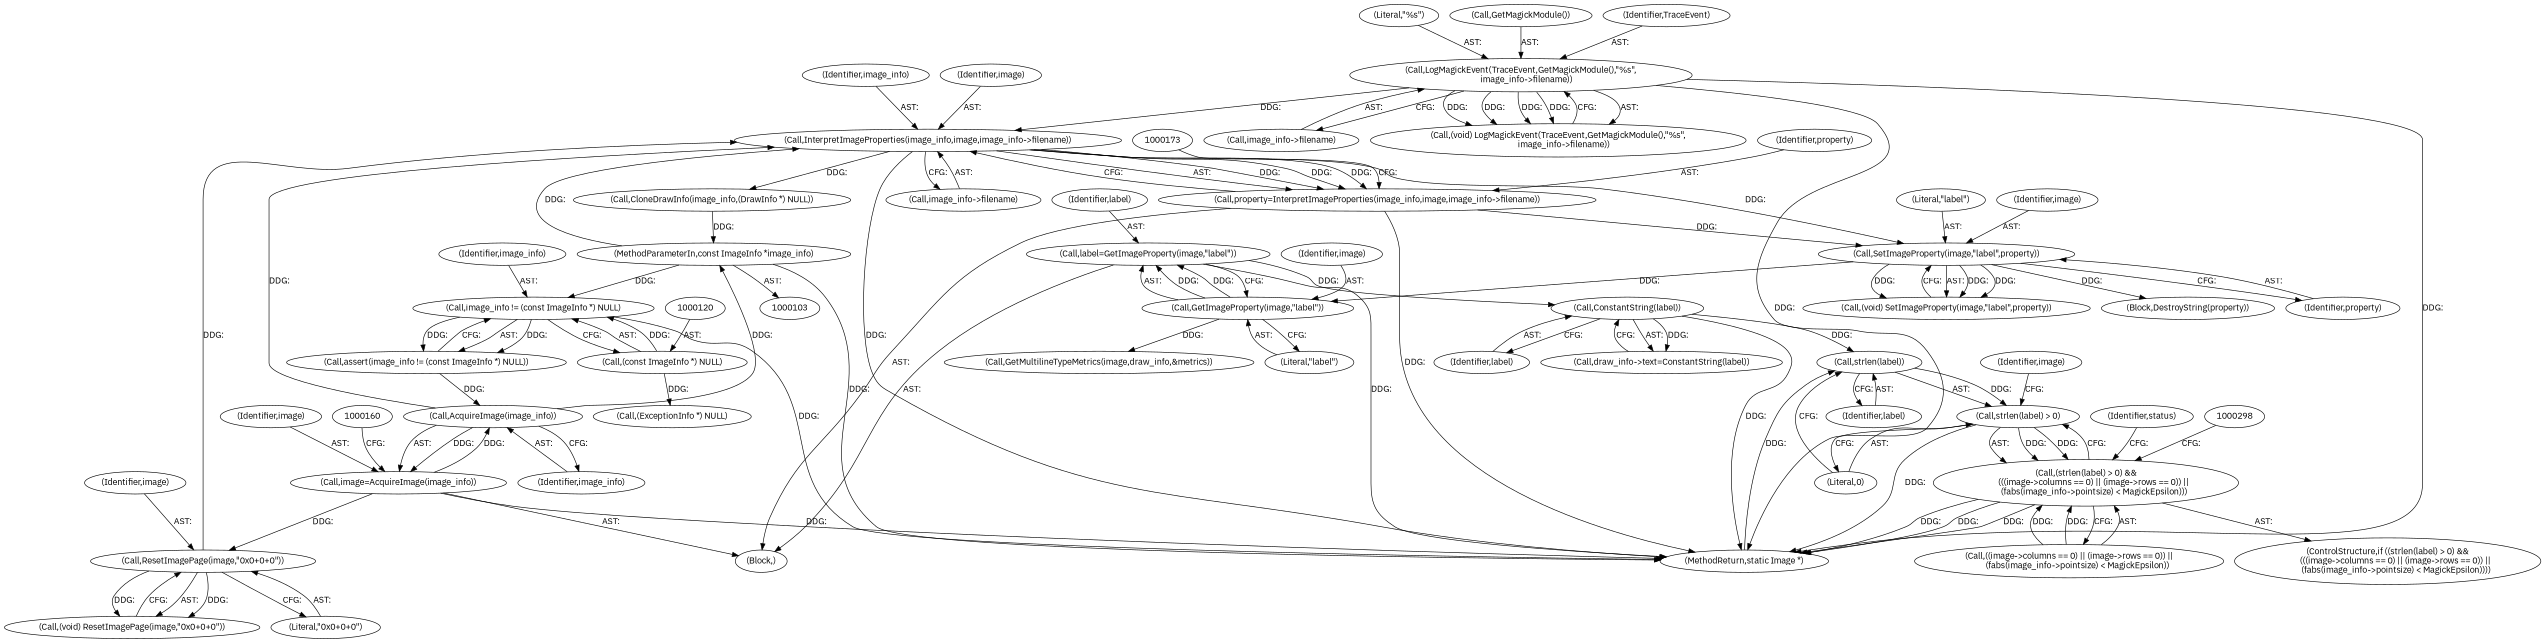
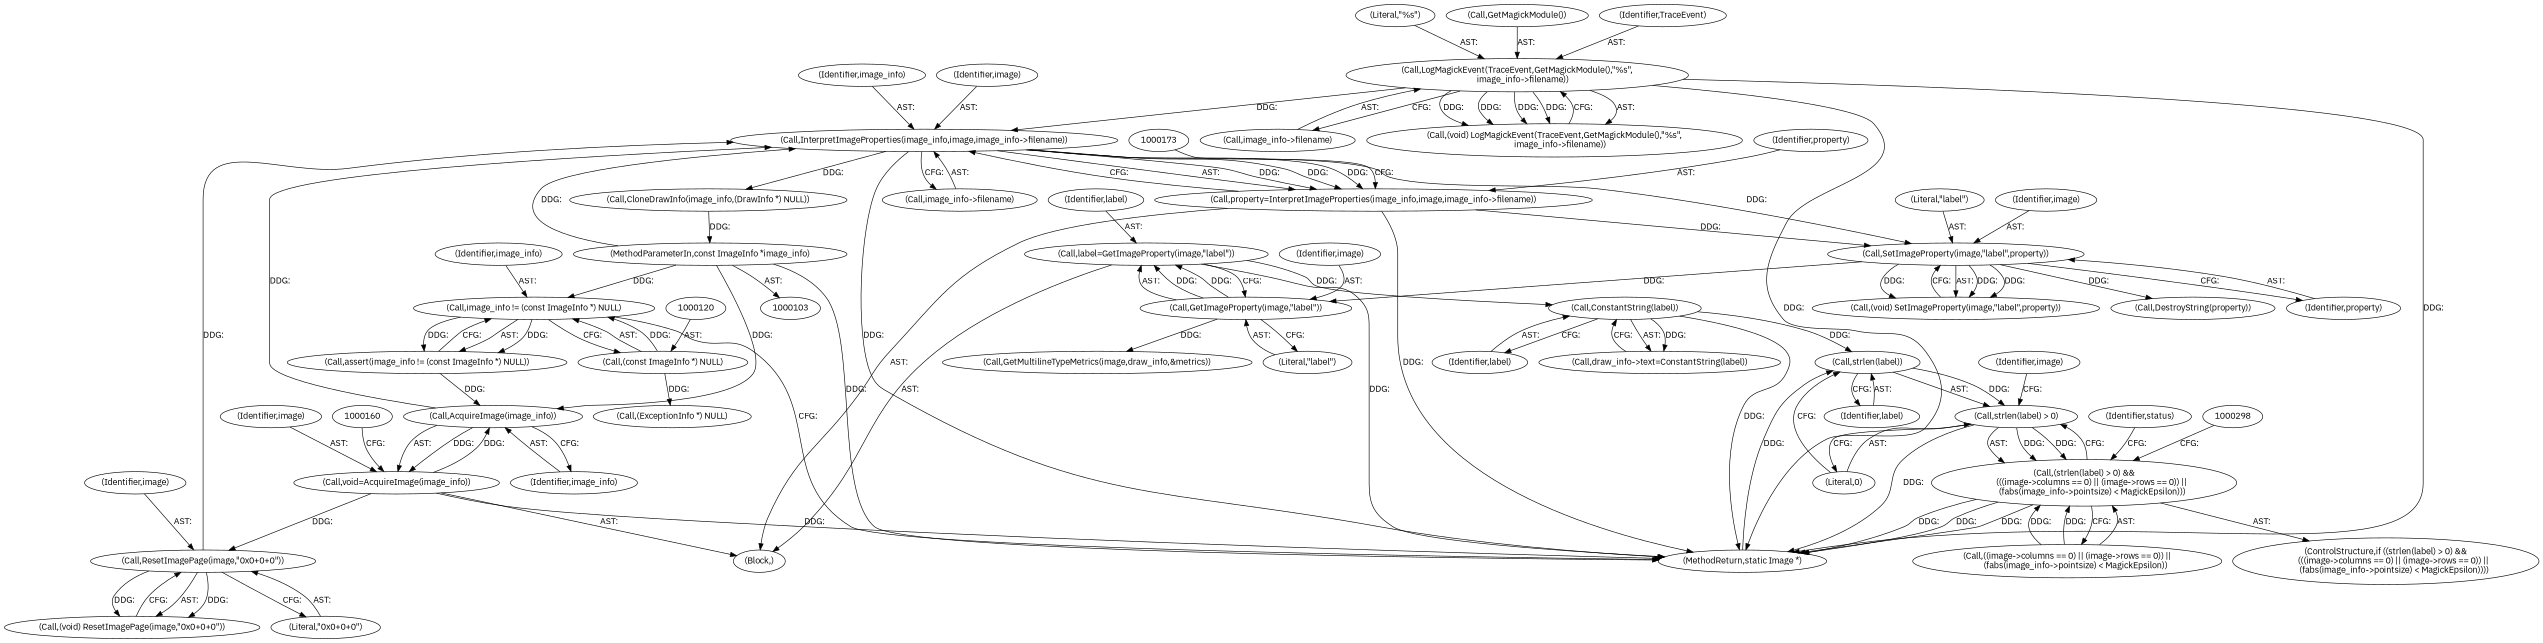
node "(Block,DestroyString(property))": label "(Block,DestroyString(property))" -> "(Call,DestroyString(property))"
edge "(Call,AcquireImage(image_info))" -> "(MethodParameterIn,const ImageInfo *image_info)": reversed
edge "(Call,image_info != (const ImageInfo *) NULL)" -> "(MethodReturn,static Image *)": label "DDG: " -> "CFG: "
node "(Call,image=AcquireImage(image_info))": label "(Call,image=AcquireImage(image_info))" -> "(Call,void=AcquireImage(image_info))"
